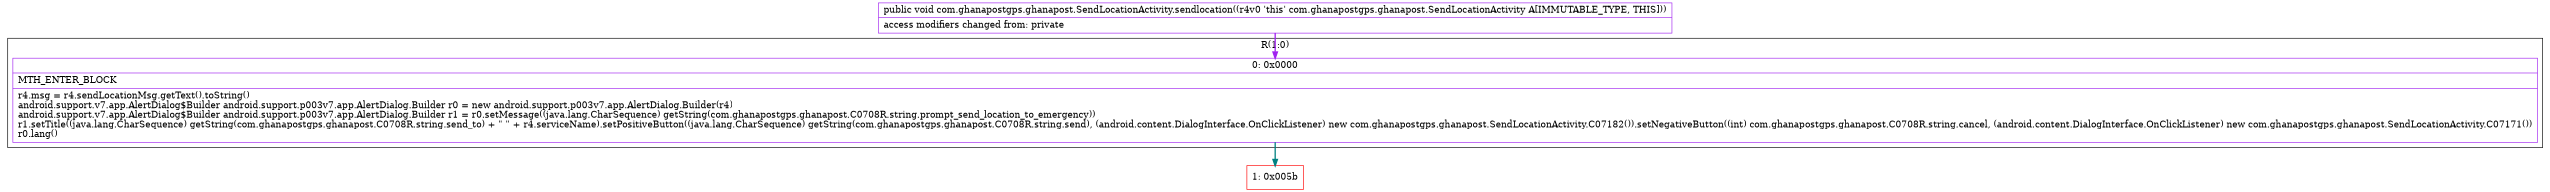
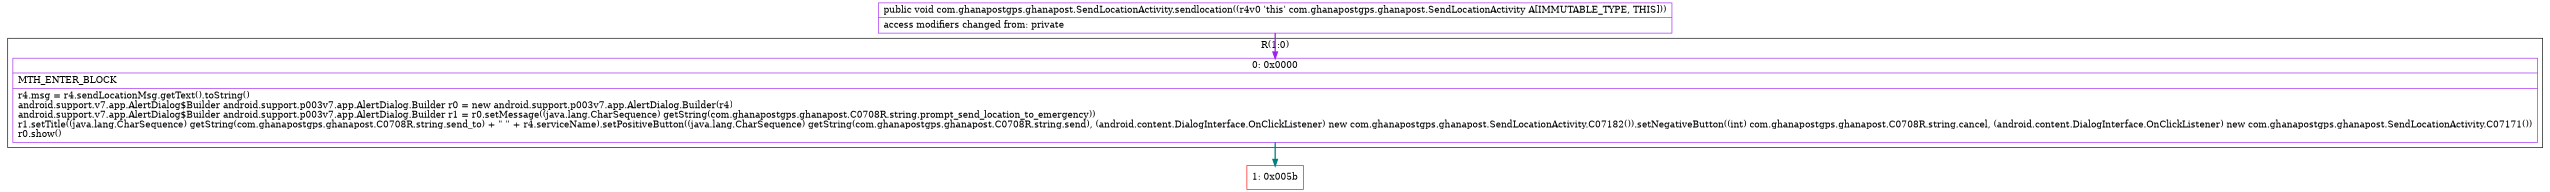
node "0: 0x0000": text "r0.lang()" -> "r0.show()"
